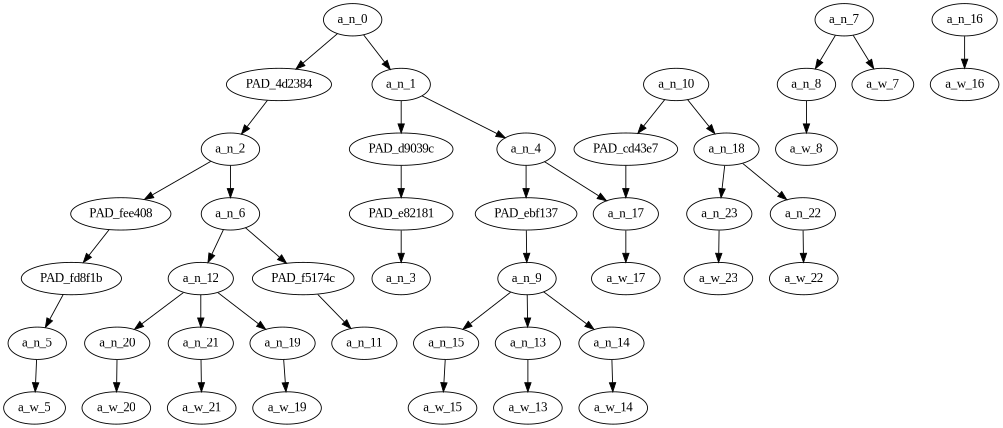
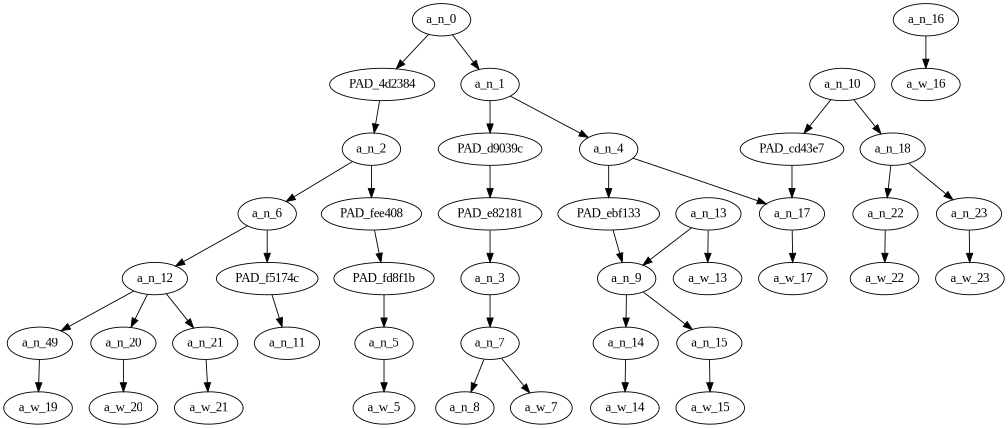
node "a_w_8": removed
node "PAD_ebf137": label "PAD_ebf137" -> "PAD_ebf133"
edge "a_n_3" -> "a_n_7": added
edge "a_n_9" -> "a_n_13": reversed
node "a_n_19": label "a_n_19" -> "a_n_49"
